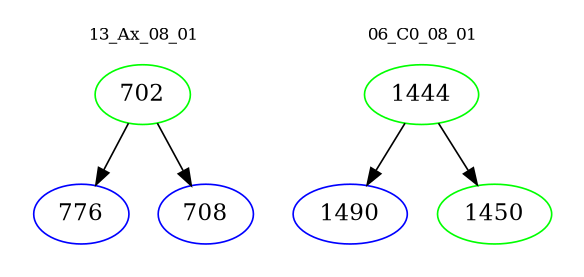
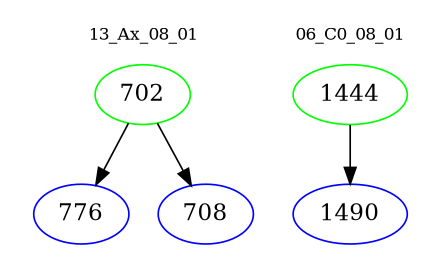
node "1450": removed
